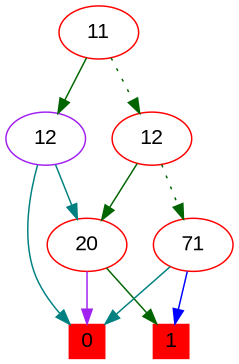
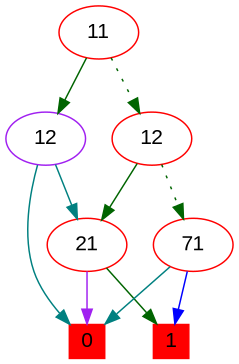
node "20": label "20" -> "21"
